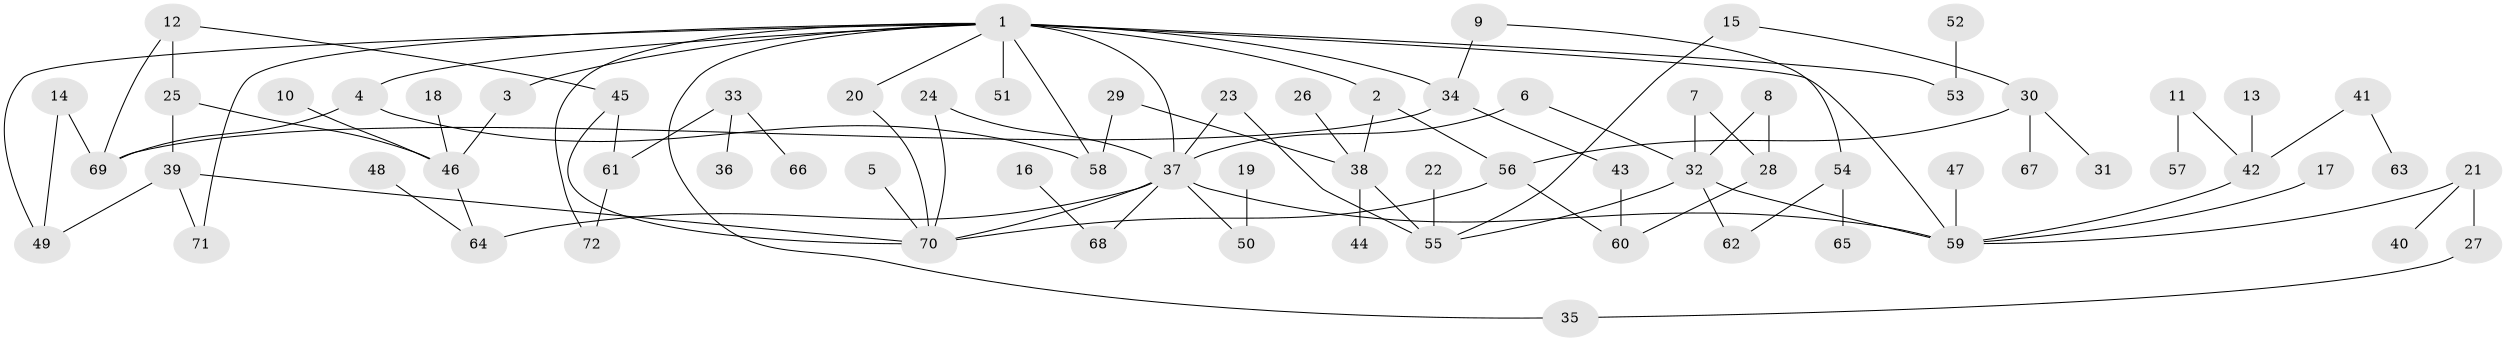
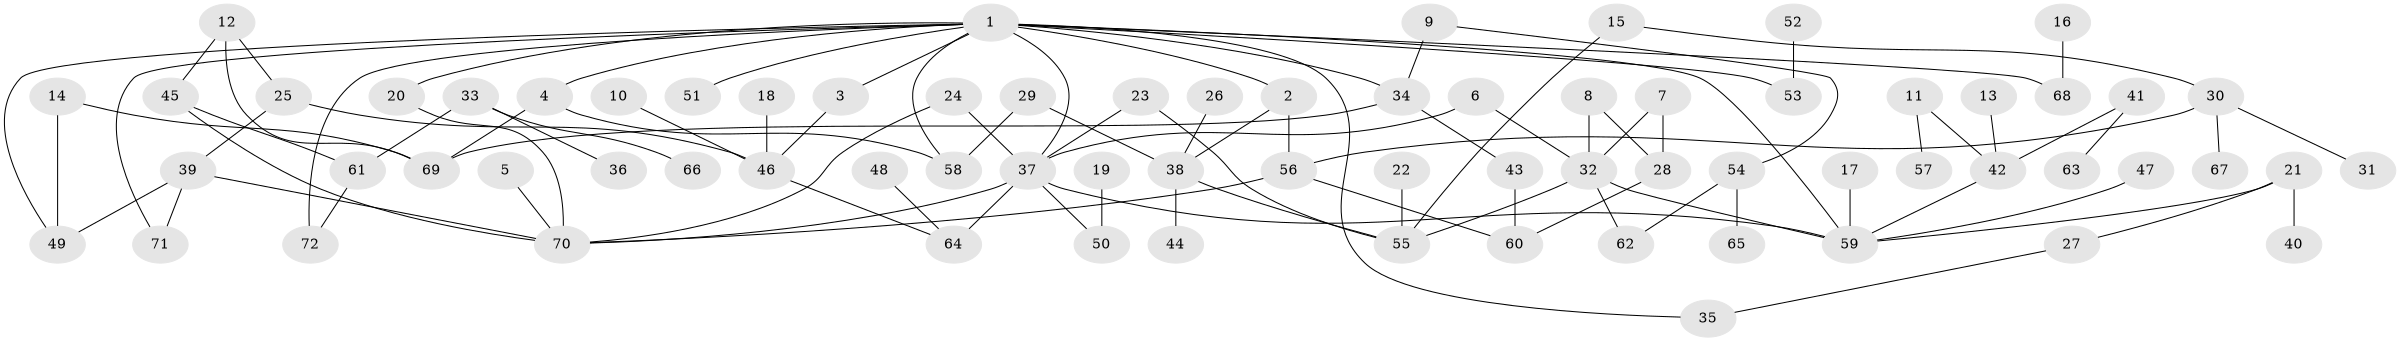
edge "37" -- "68": now "1" -- "68"
